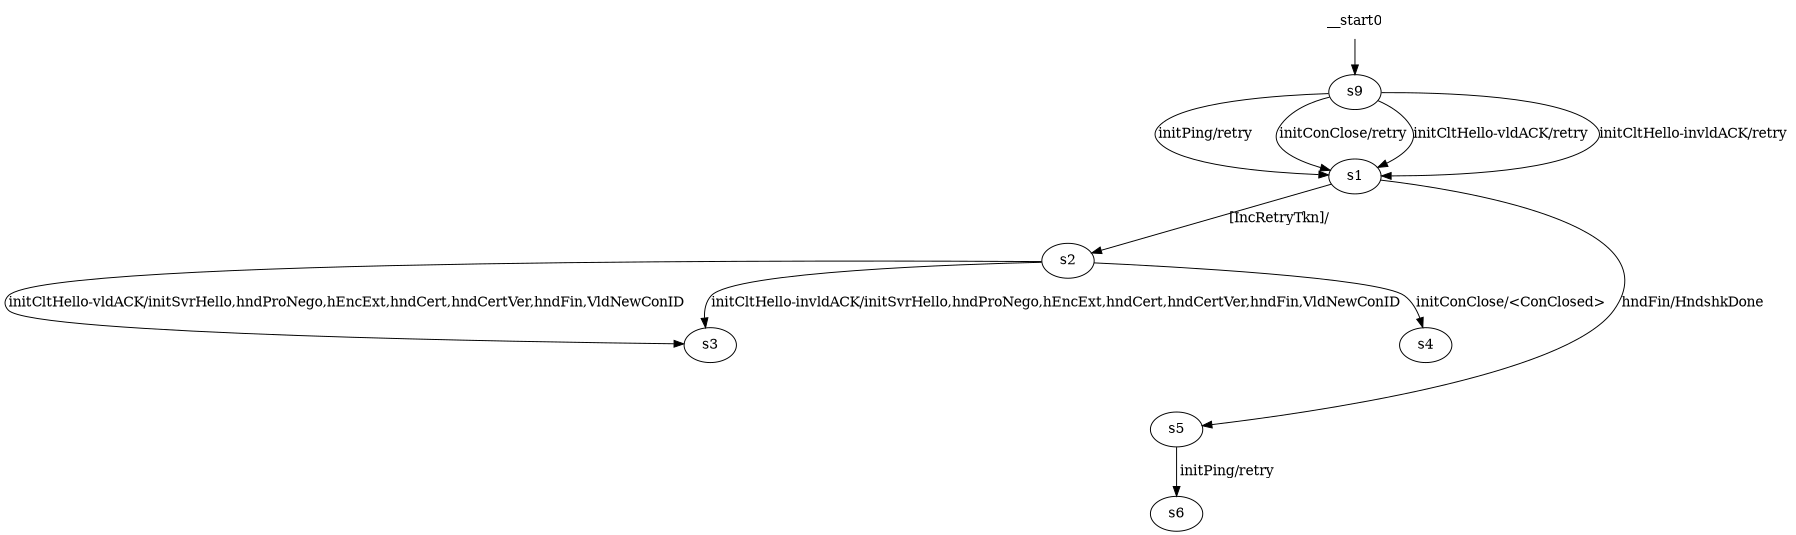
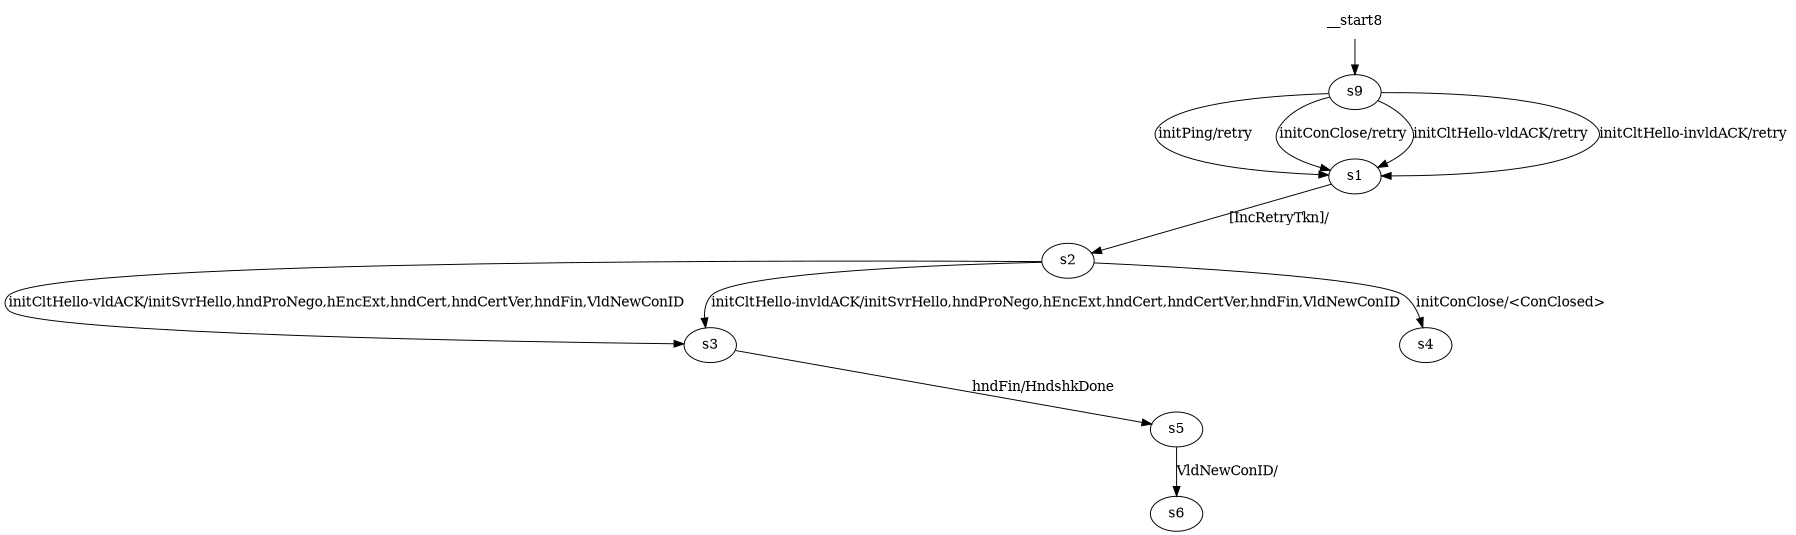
node "__start0": label "__start0" -> "__start8"
edge "s1" -> "s5": now "s3" -> "s5"
edge "s5" -> "s6": label "initPing/retry " -> "VldNewConID/ "
